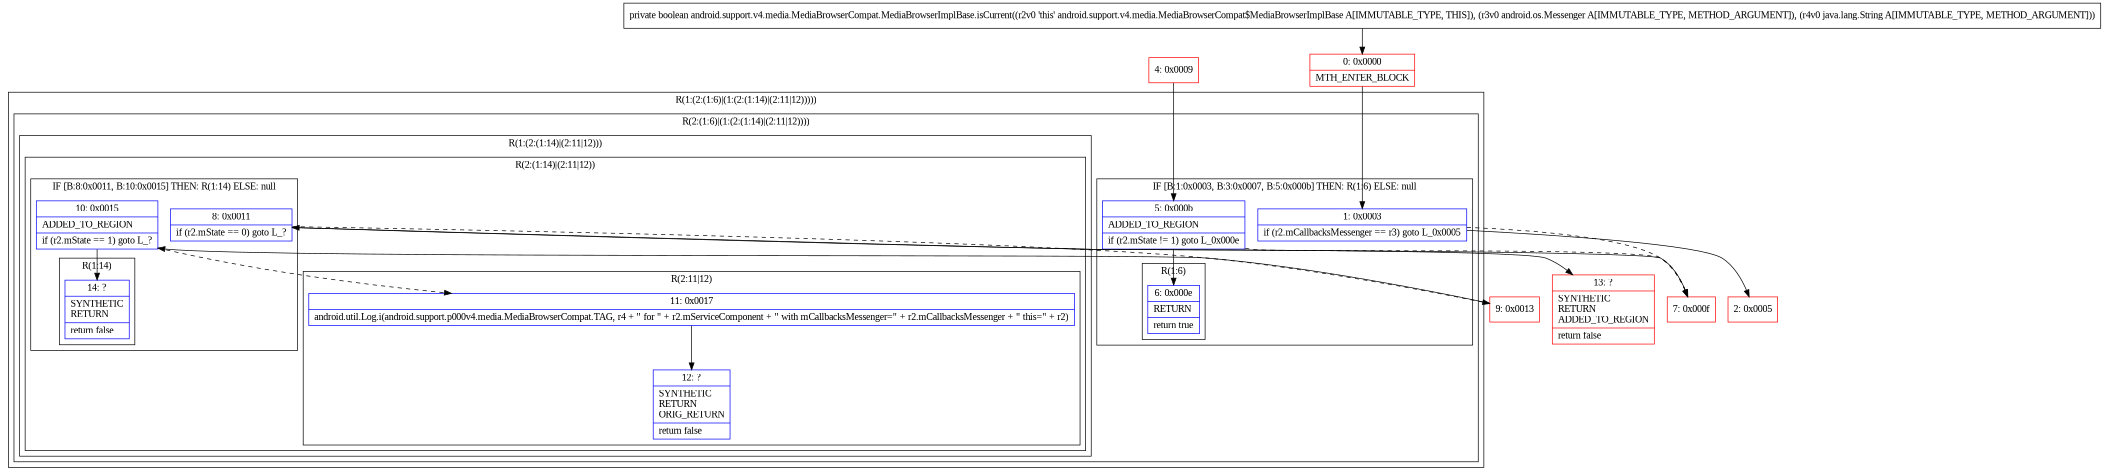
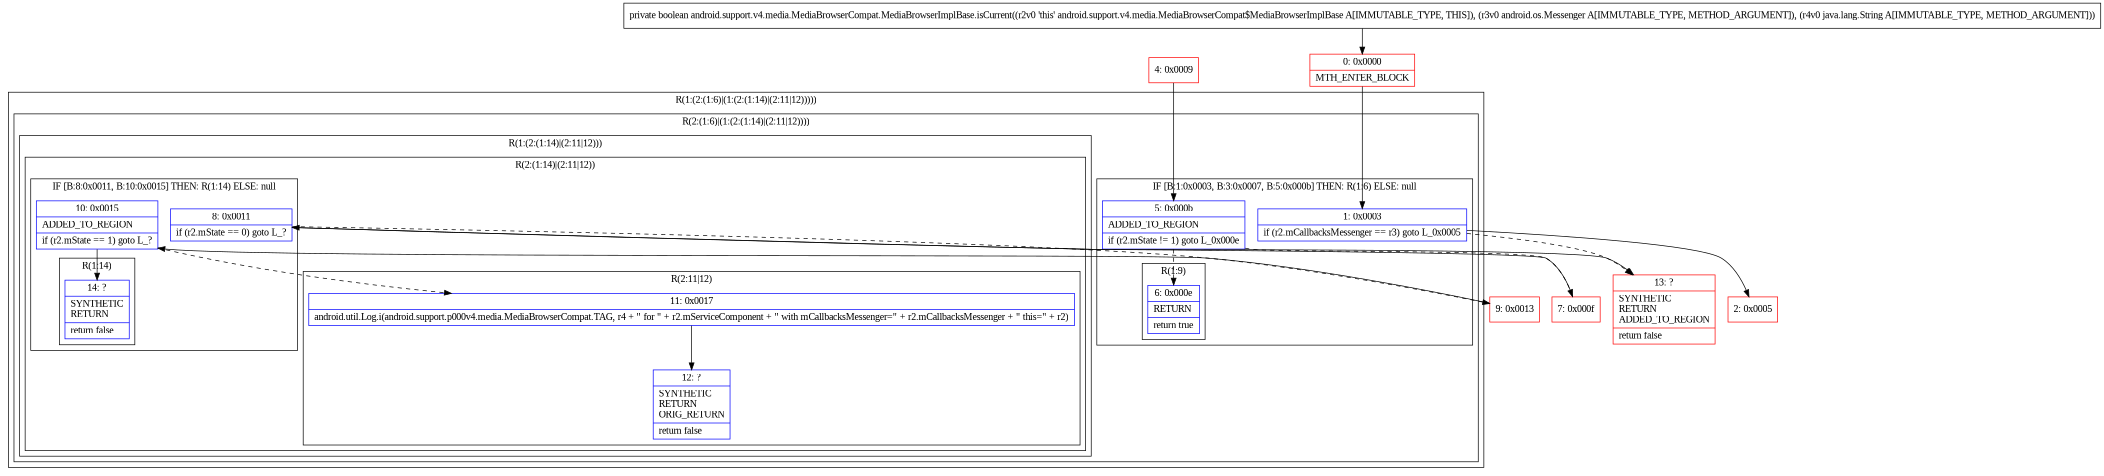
edge "1: 0x0003" -> "7: 0x000f": now "1: 0x0003" -> "13: ?"
edge "5: 0x000b" -> "6: 0x000e": style solid -> dashed
cluster "R(1:6)": label "R(1:6)" -> "R(1:9)"
